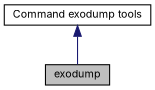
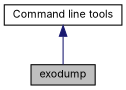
node "Command exodump tools": label "Command exodump tools" -> "Command line tools"
